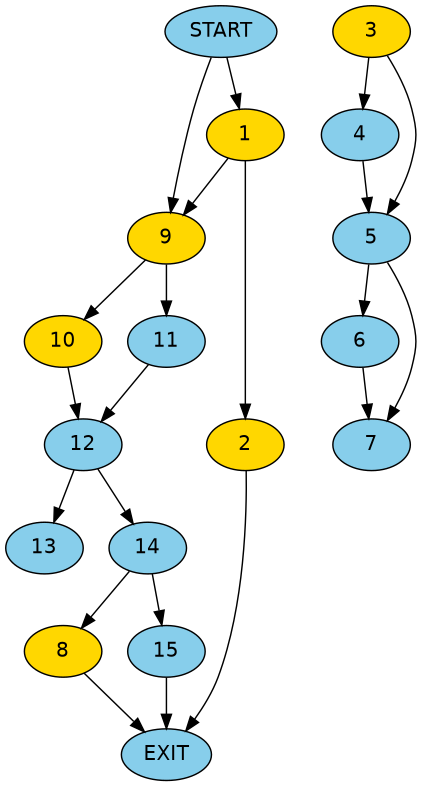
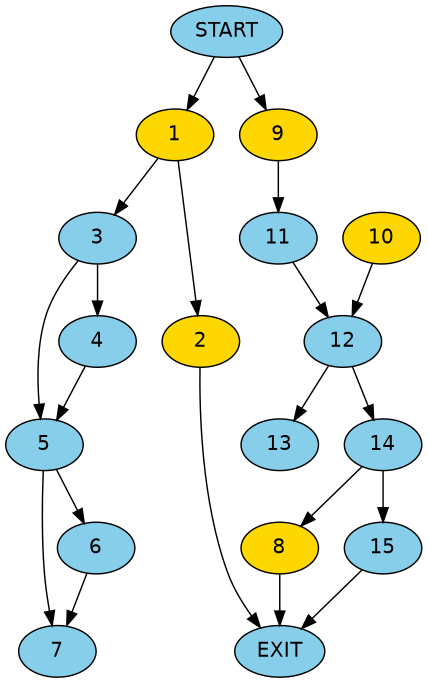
node "3": fillcolor gold -> skyblue
edge "1" -> "9": now "1" -> "3"
edge "9" -> "10": removed
